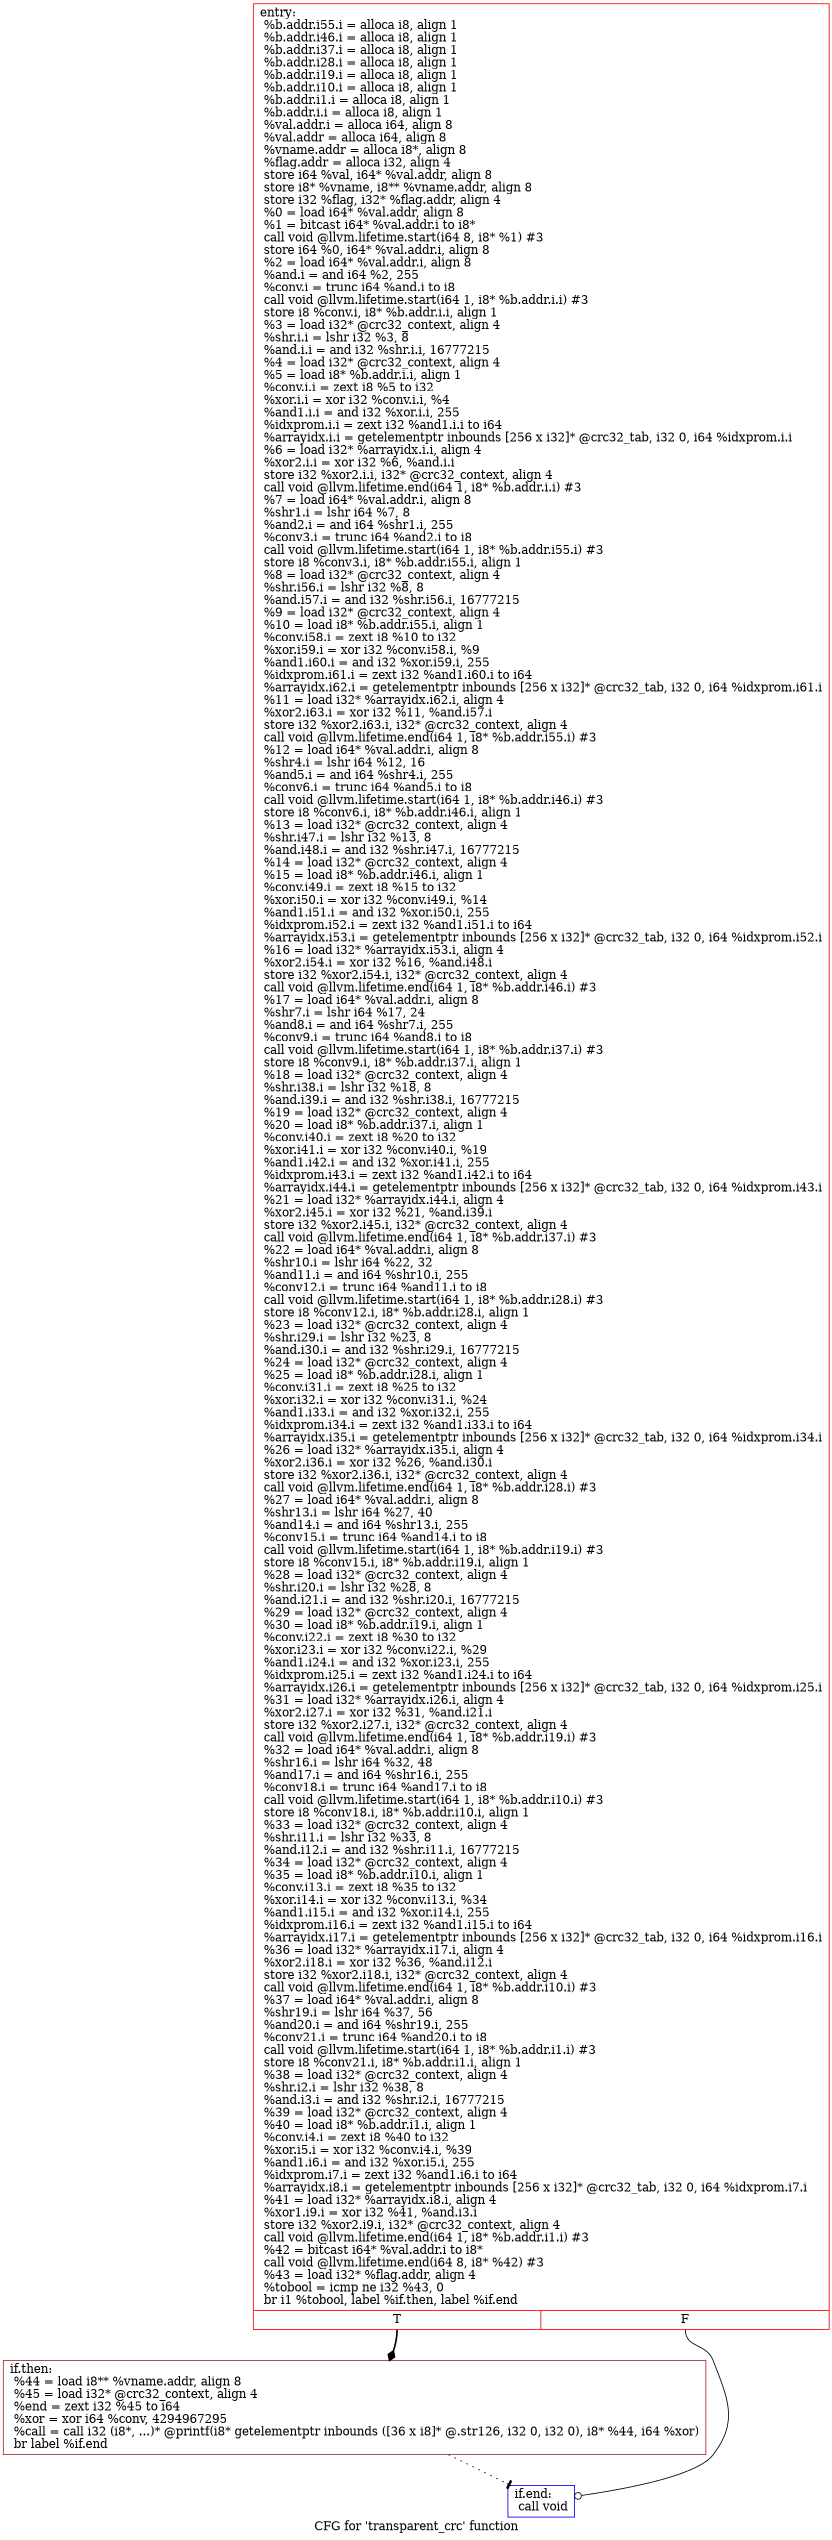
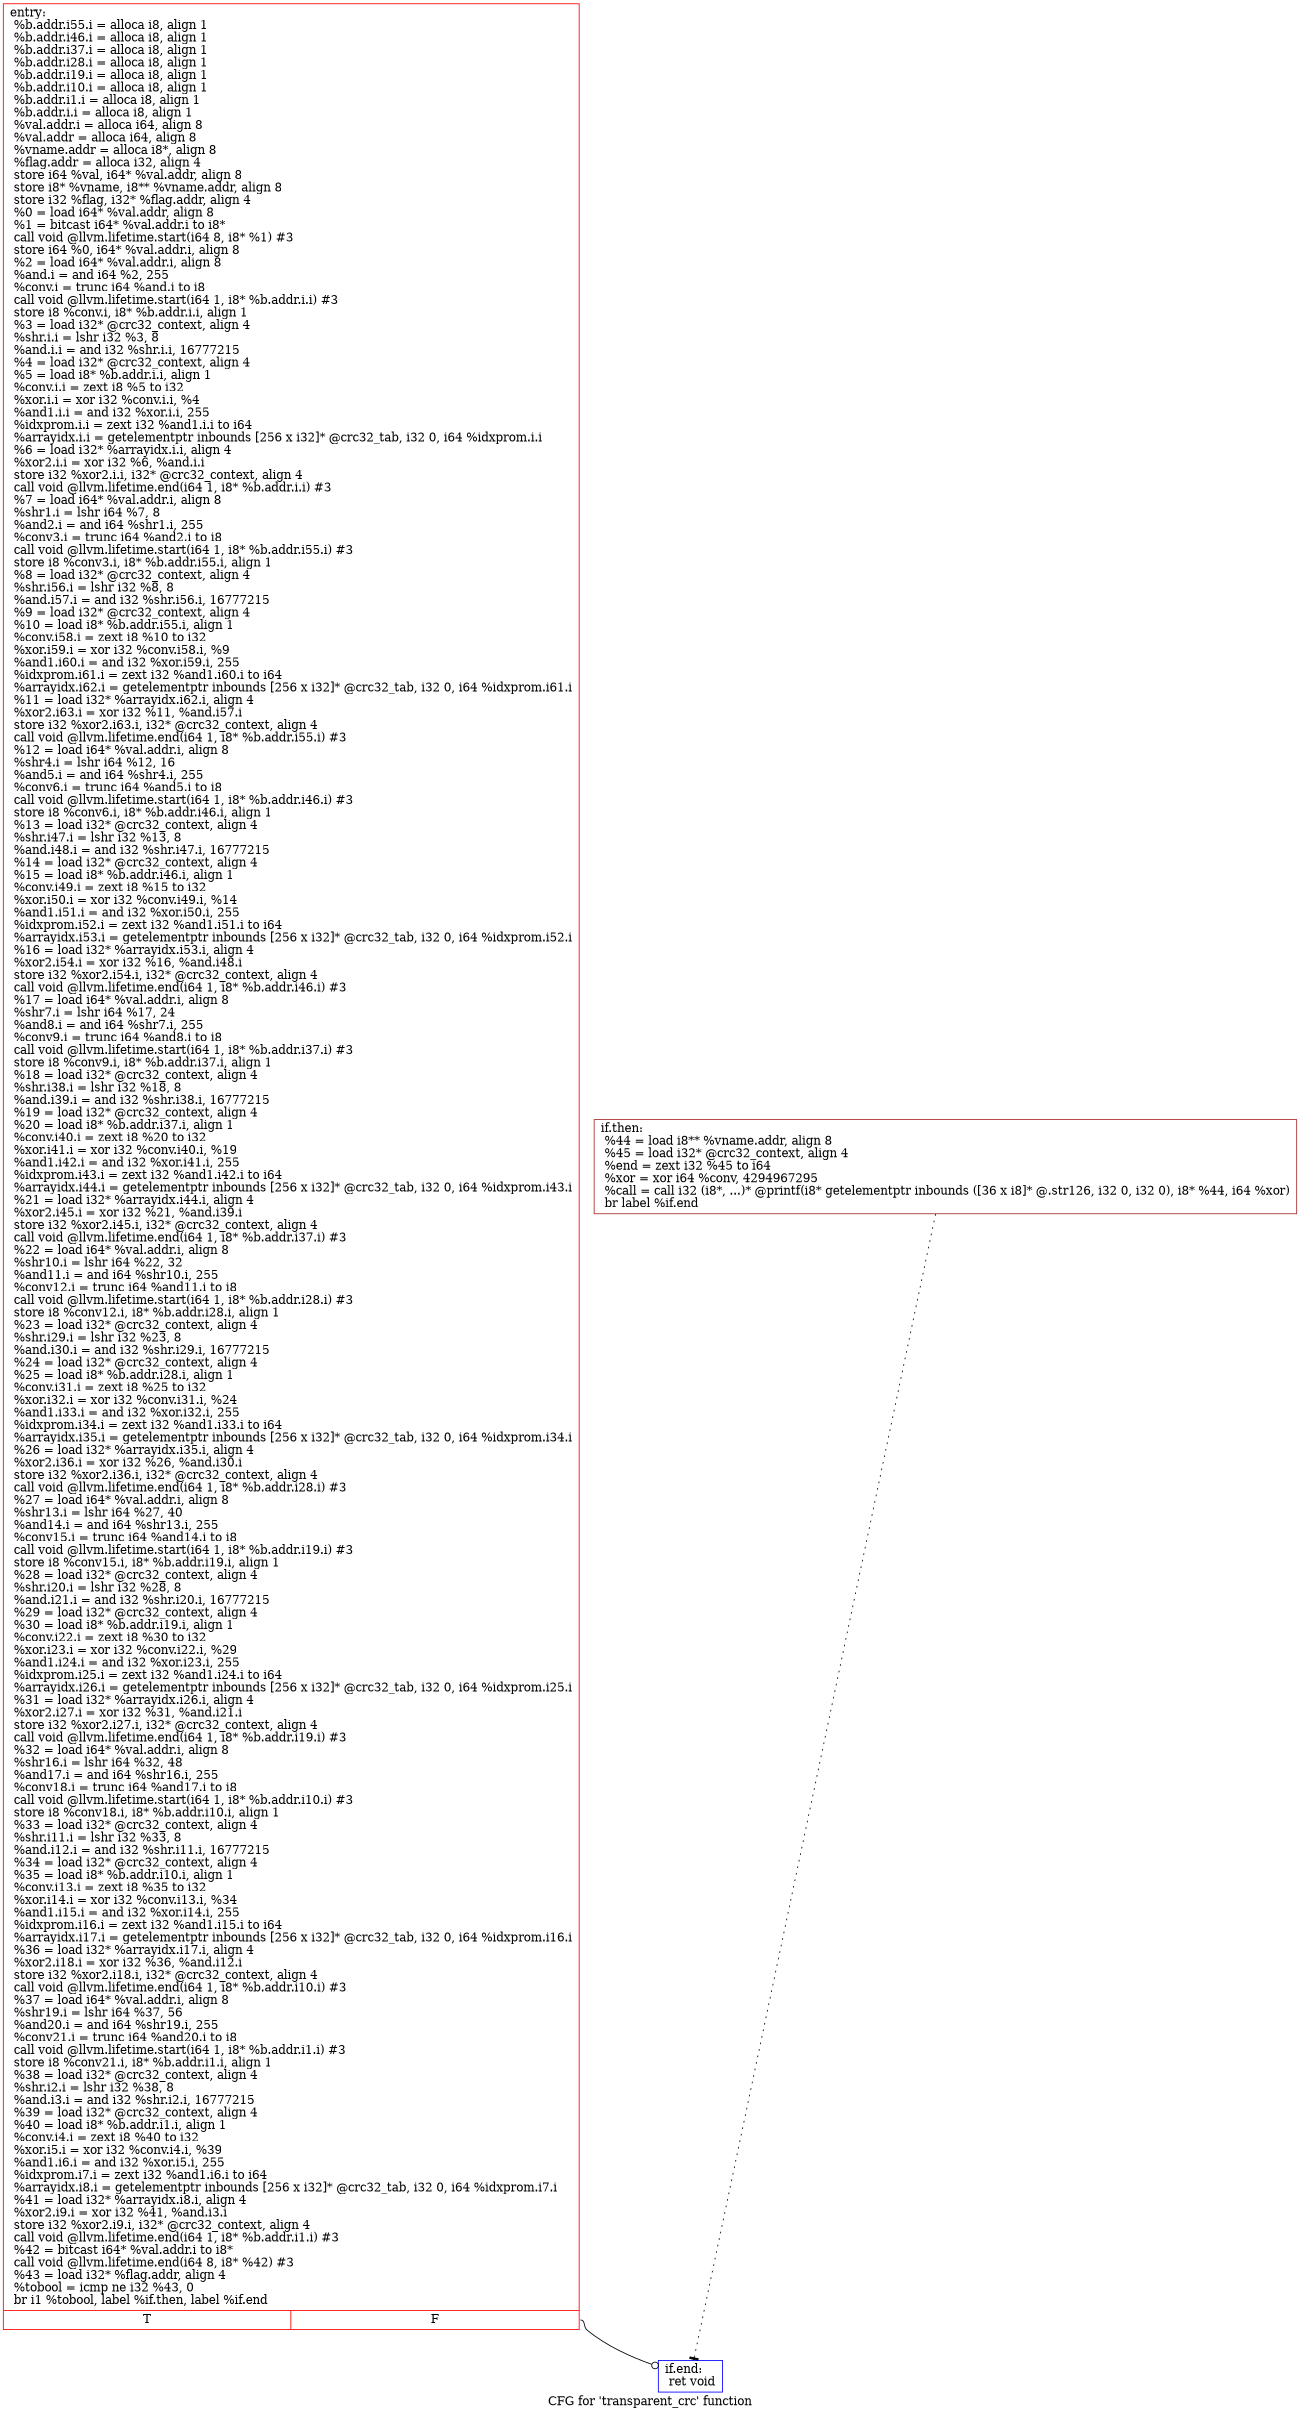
node "entry:": text "%xor1.i9.i = xor i32 %41, %and.i3.i" -> "%xor2.i9.i = xor i32 %41, %and.i3.i"
edge "entry:" -> "if.then:": removed
node "if.end:": text "call void" -> "ret void"
